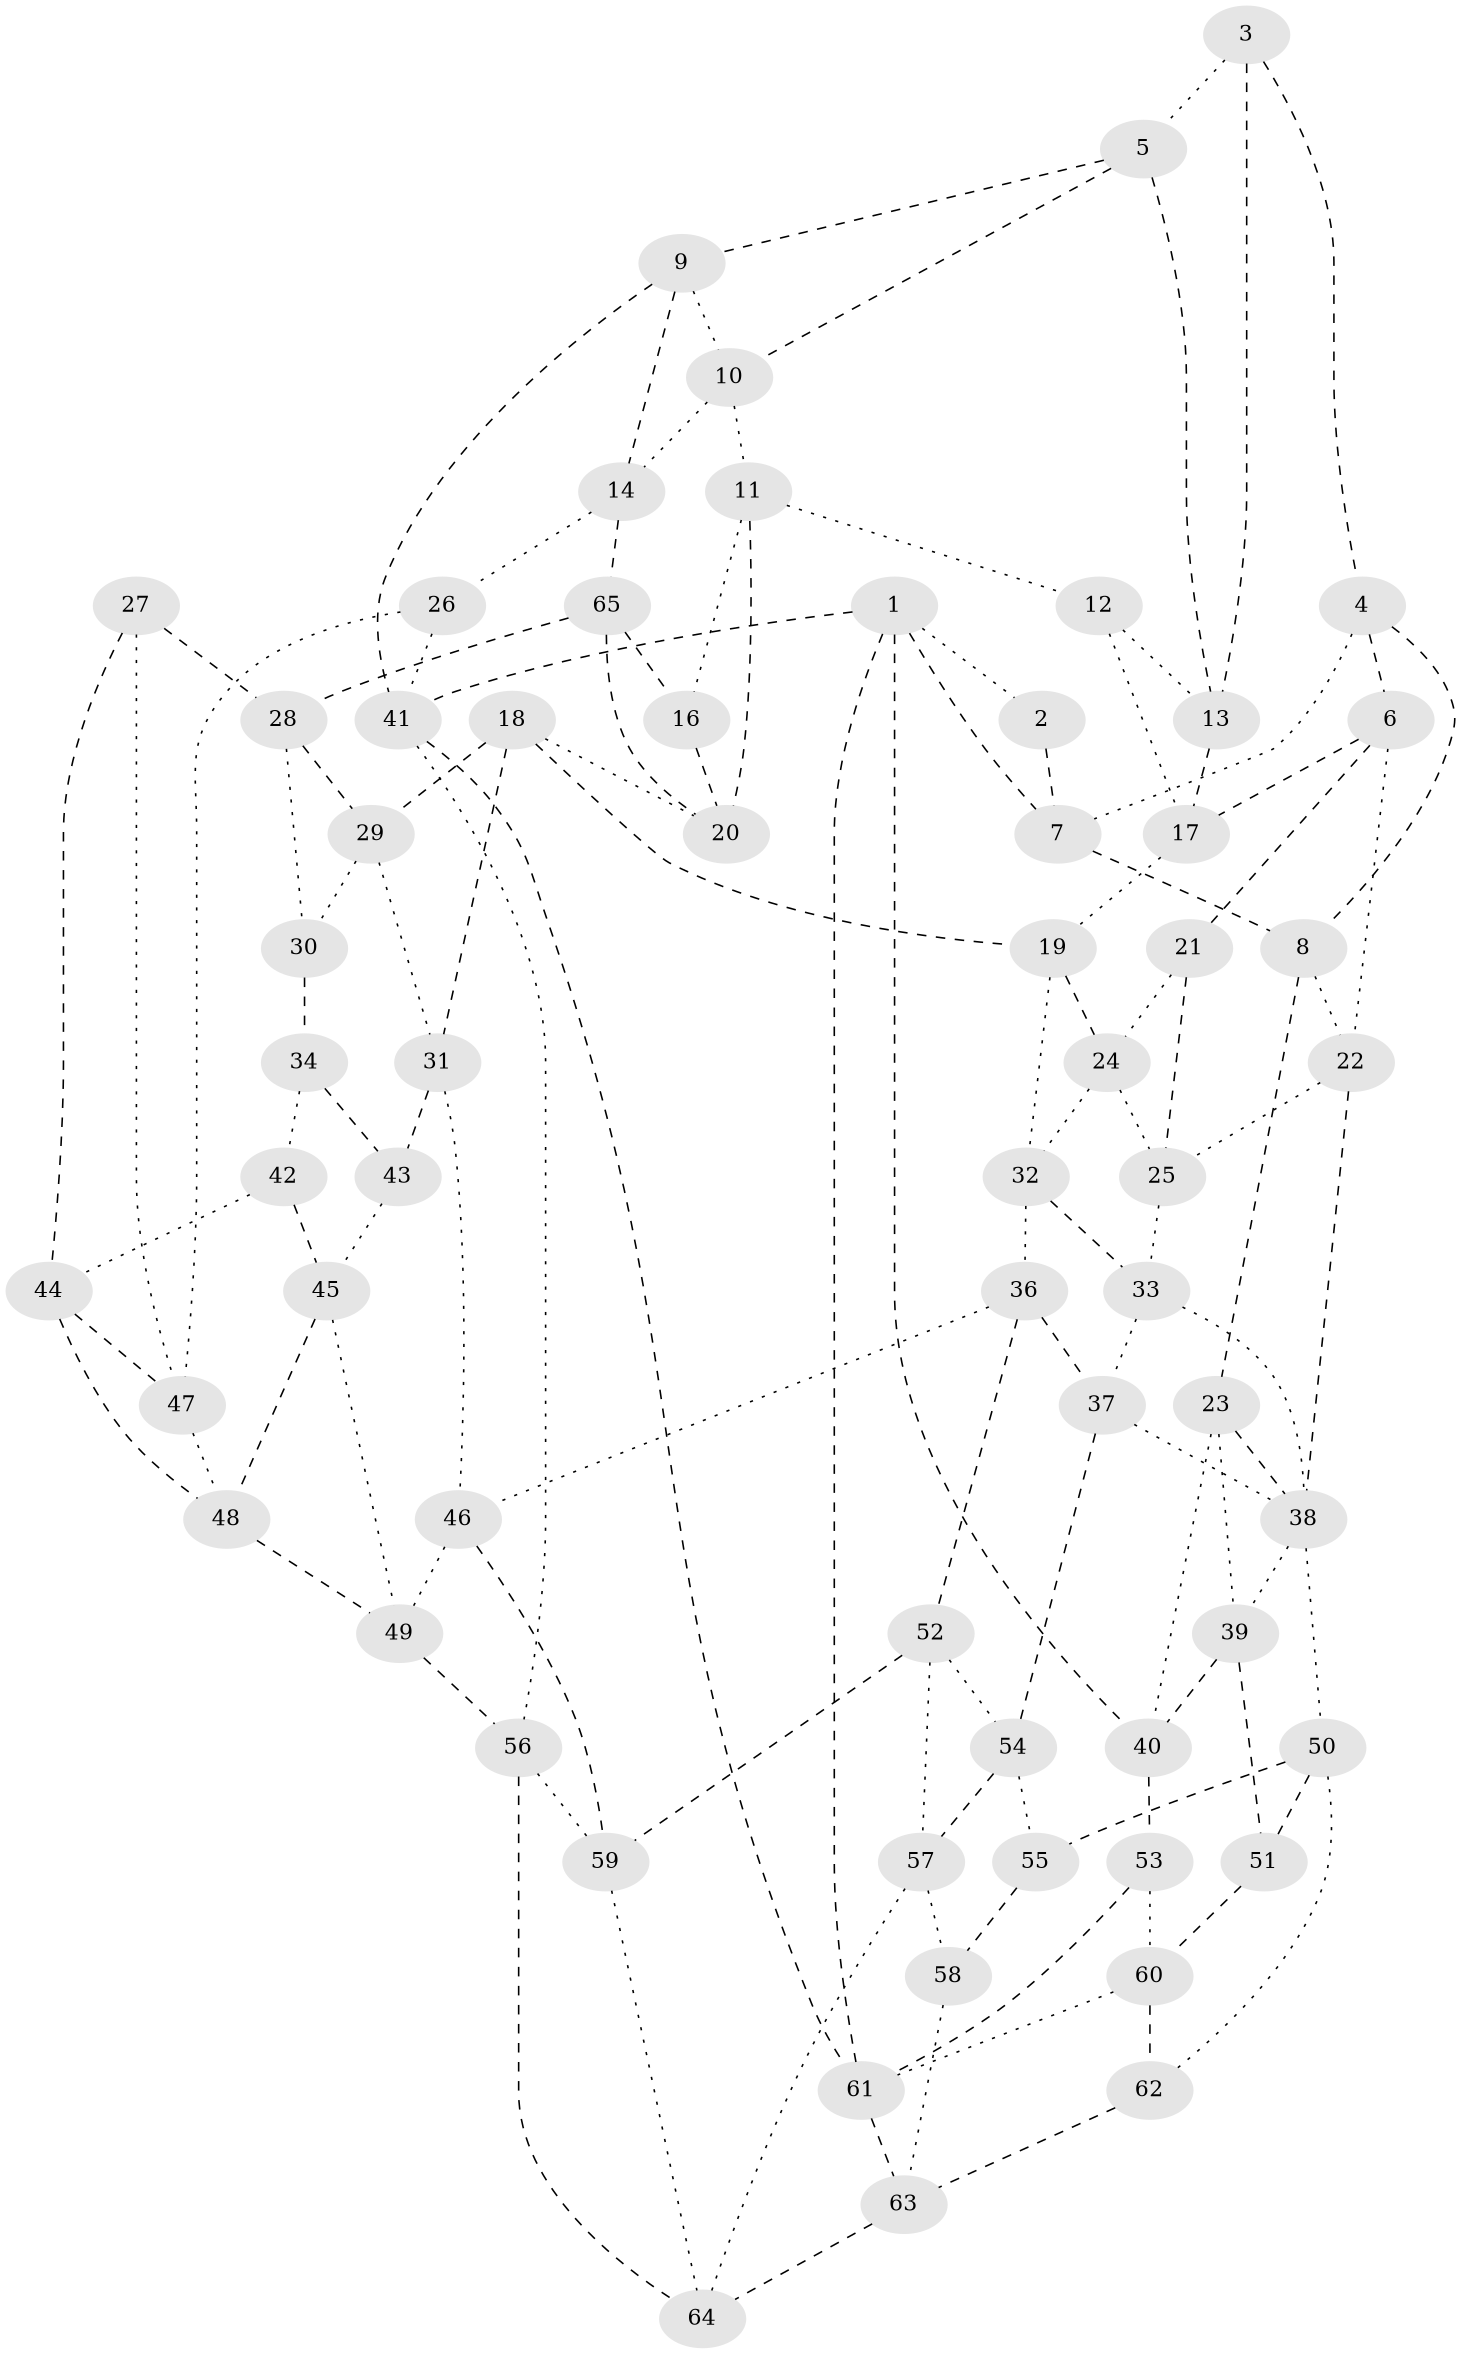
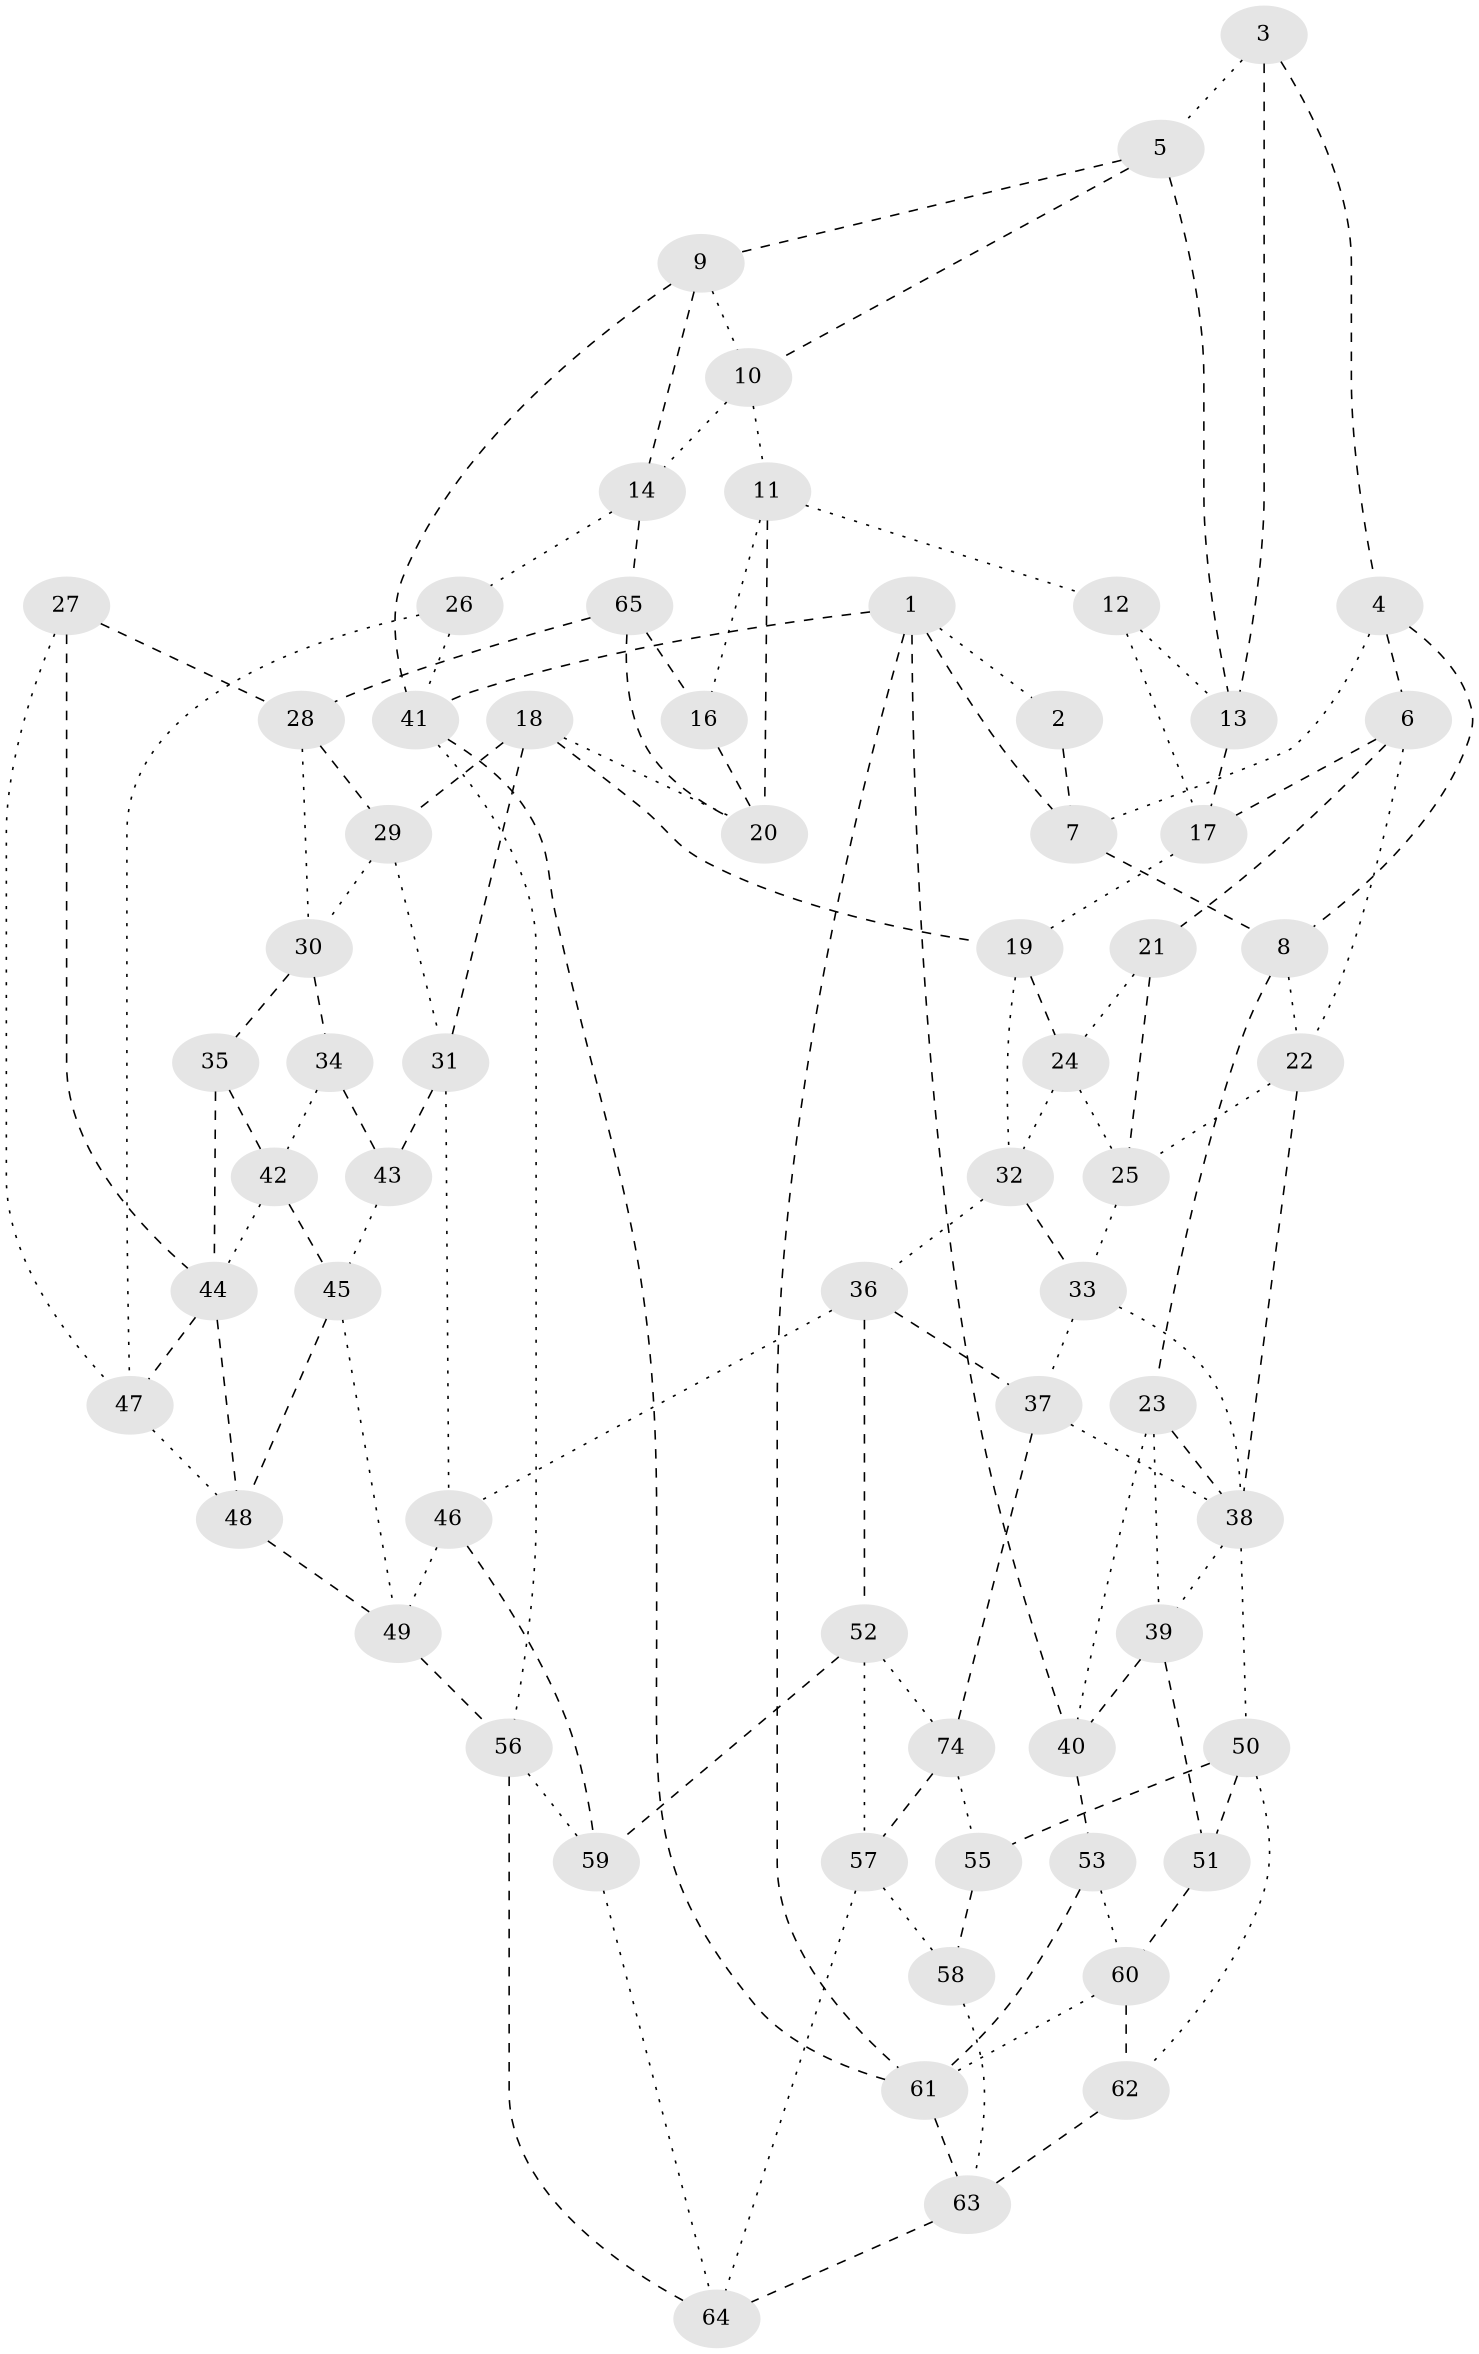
node "35": added
node "54": label "54" -> "74"
